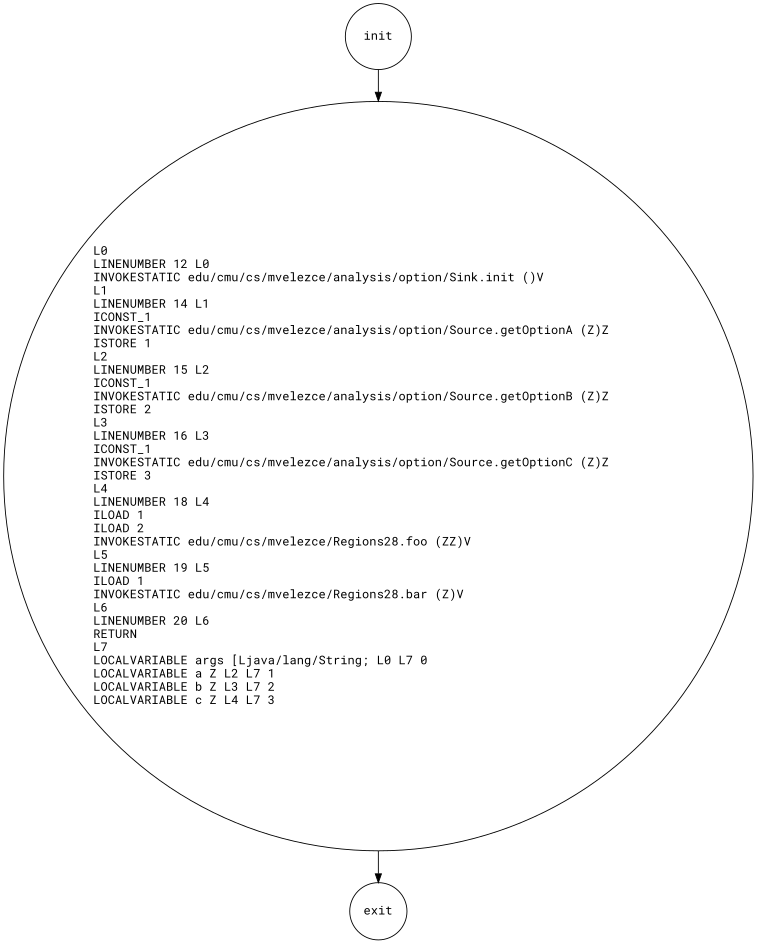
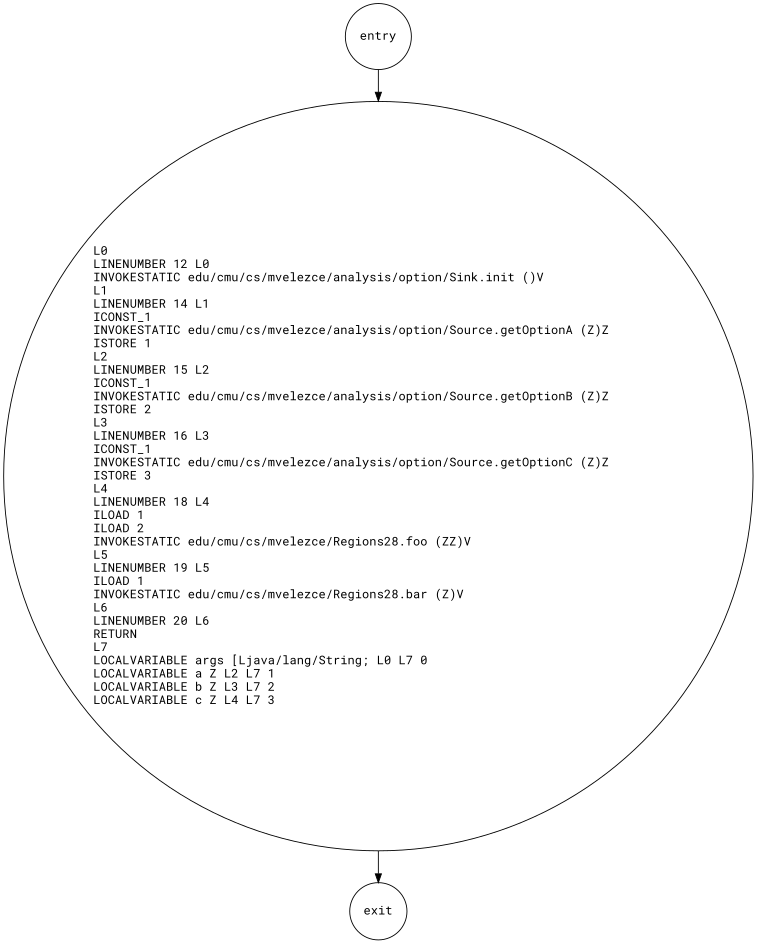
node "init": label "init" -> "entry"
